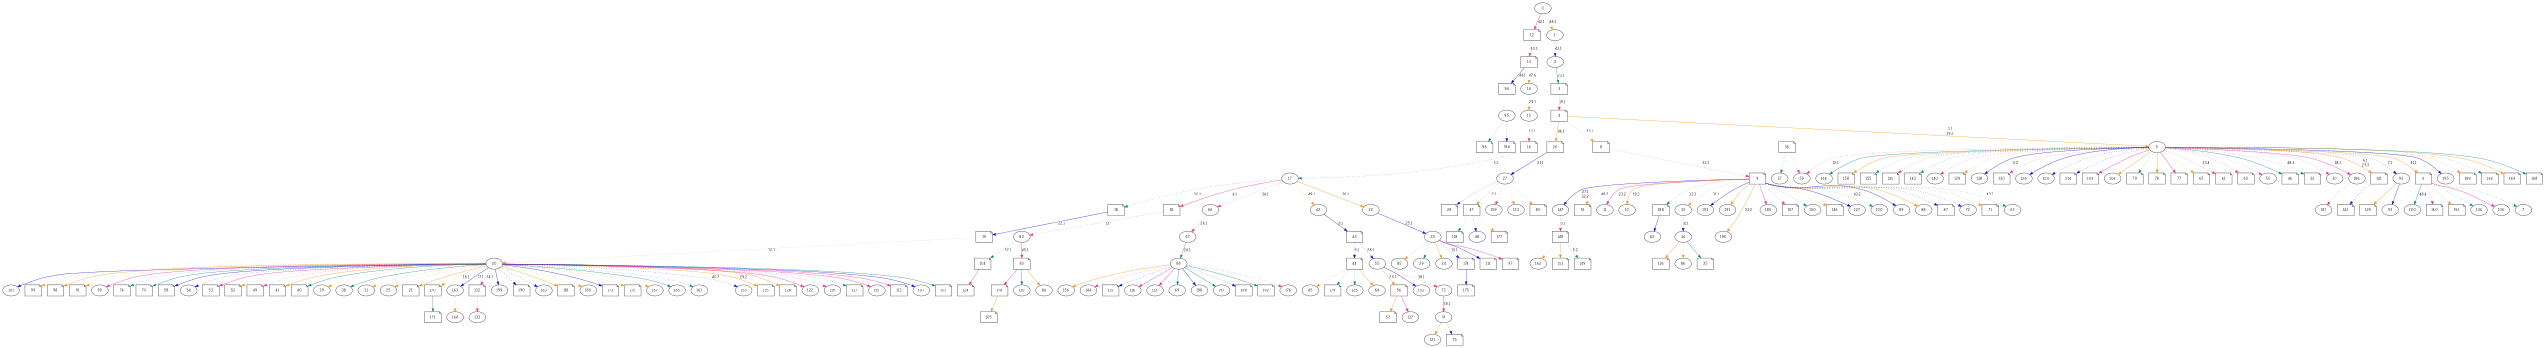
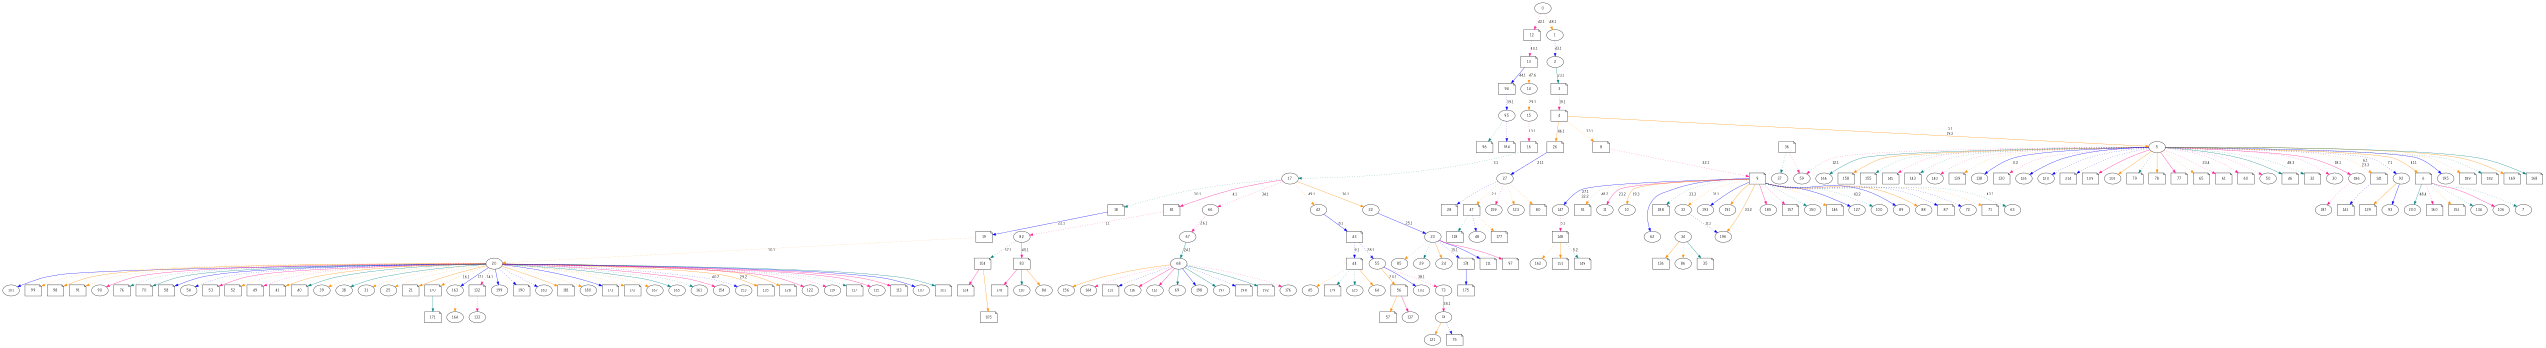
edge "0" -> "12": style solid -> dotted
edge "94" -> "95": added, label "39,1"
edge "5" -> "141": style solid -> dotted
edge "188" -> "62": now "9" -> "62"
edge "33" -> "34": now "33" -> "196"
node "154": added
edge "178" -> "105": now "104" -> "105"
